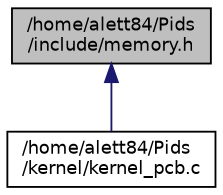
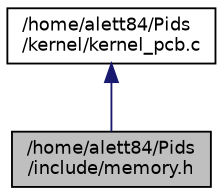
edge "/home/alett84/Pids /kernel/kernel_pcb.c" -> "/home/alett84/Pids /include/memory.h": reversed
